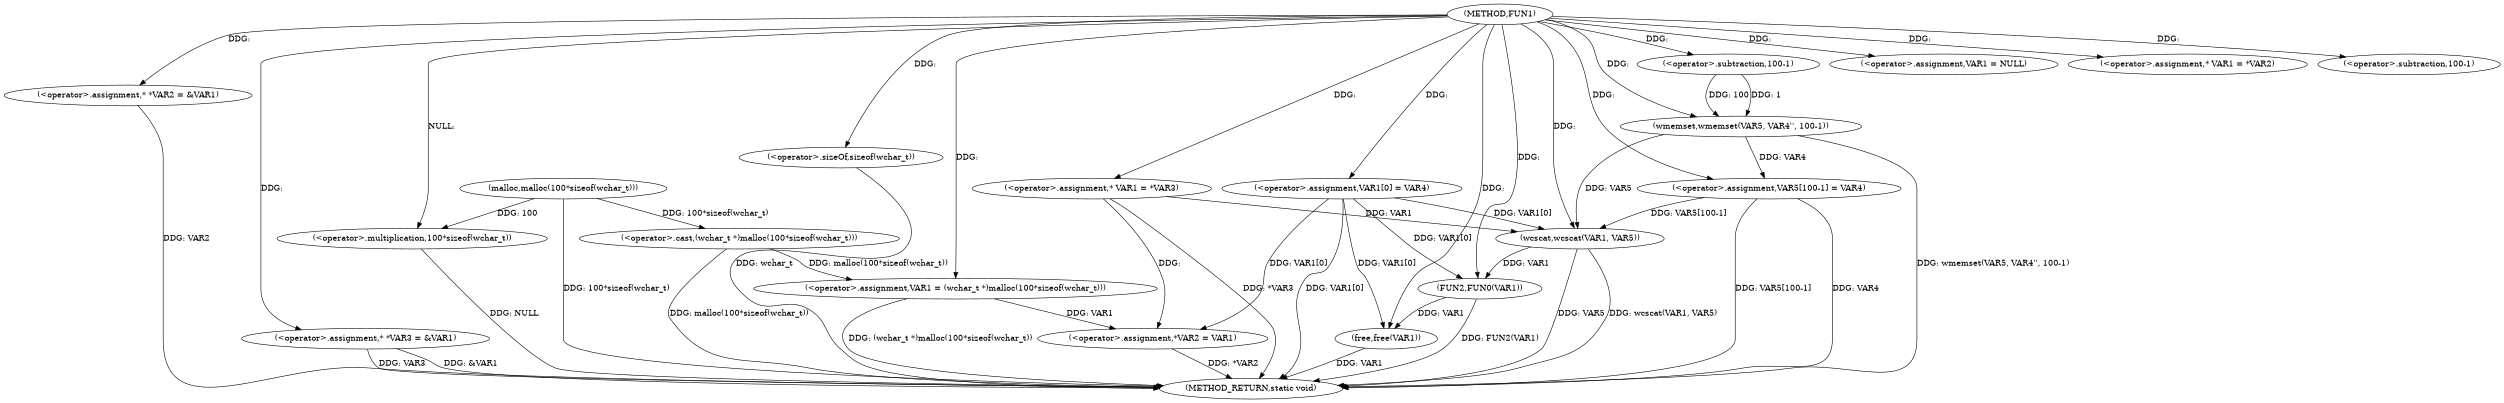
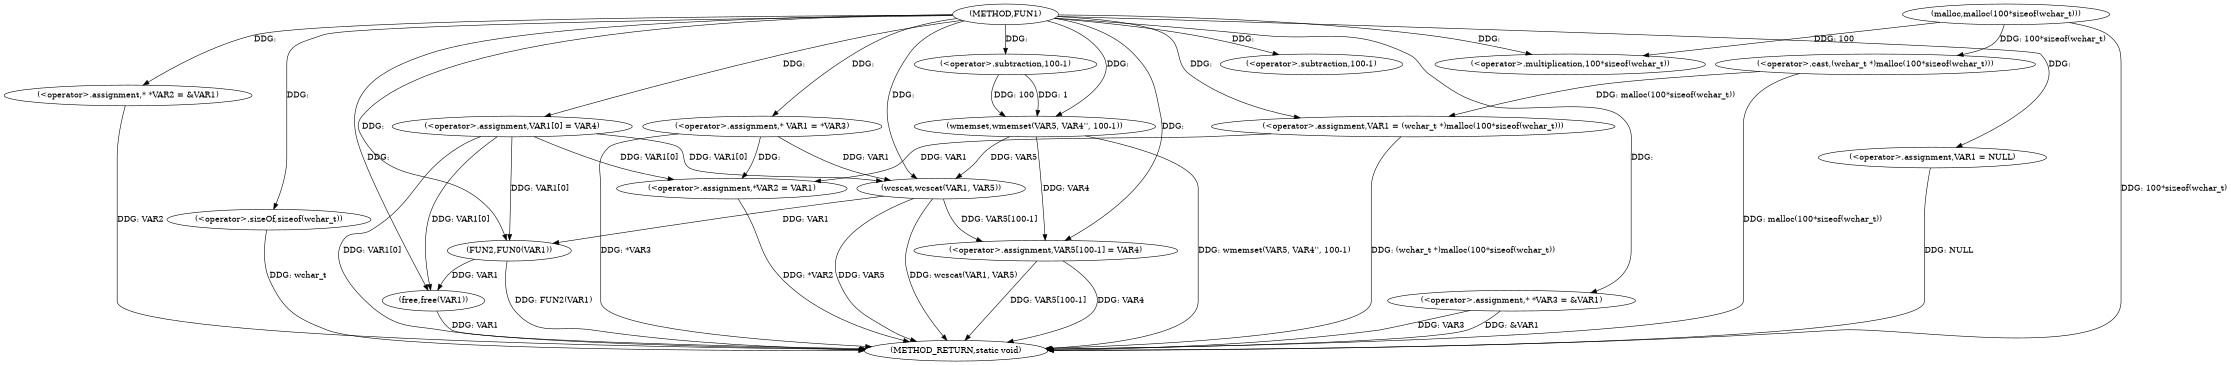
node "(<operator>.assignment,* VAR1 = *VAR2)": removed
edge "(METHOD,FUN1)" -> "(<operator>.multiplication,100*sizeof(wchar_t))": label "NULL: " -> "DDG: "
edge "(<operator>.assignment,VAR5[100-1] = VAR4)" -> "(wcscat,wcscat(VAR1, VAR5))": reversed
edge "(<operator>.multiplication,100*sizeof(wchar_t))" -> "(METHOD_RETURN,static void)": now "(<operator>.assignment,VAR1 = NULL)" -> "(METHOD_RETURN,static void)"
